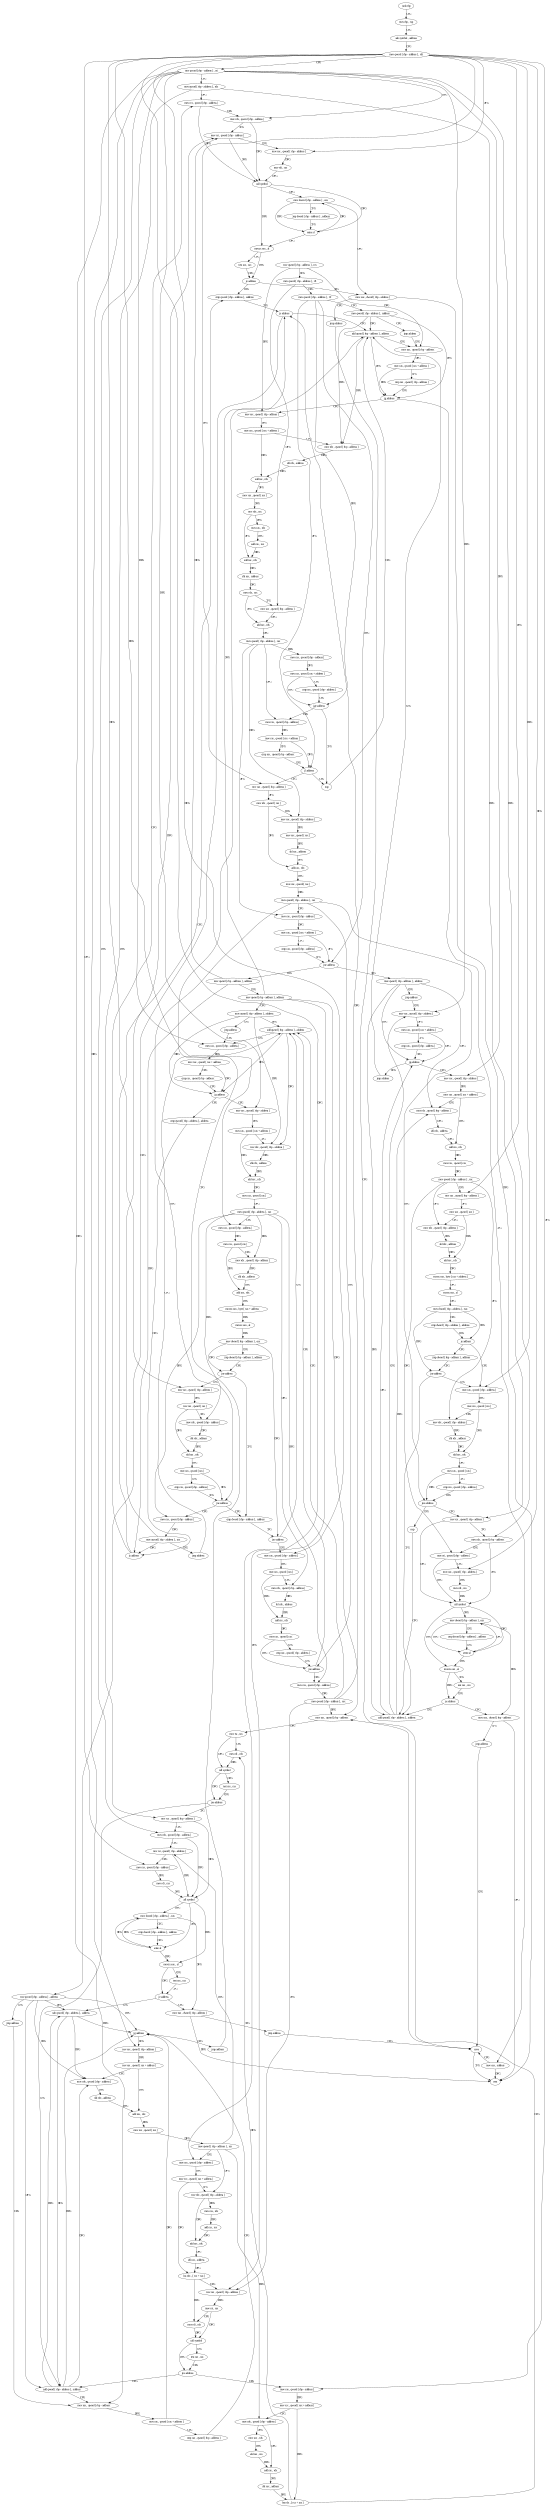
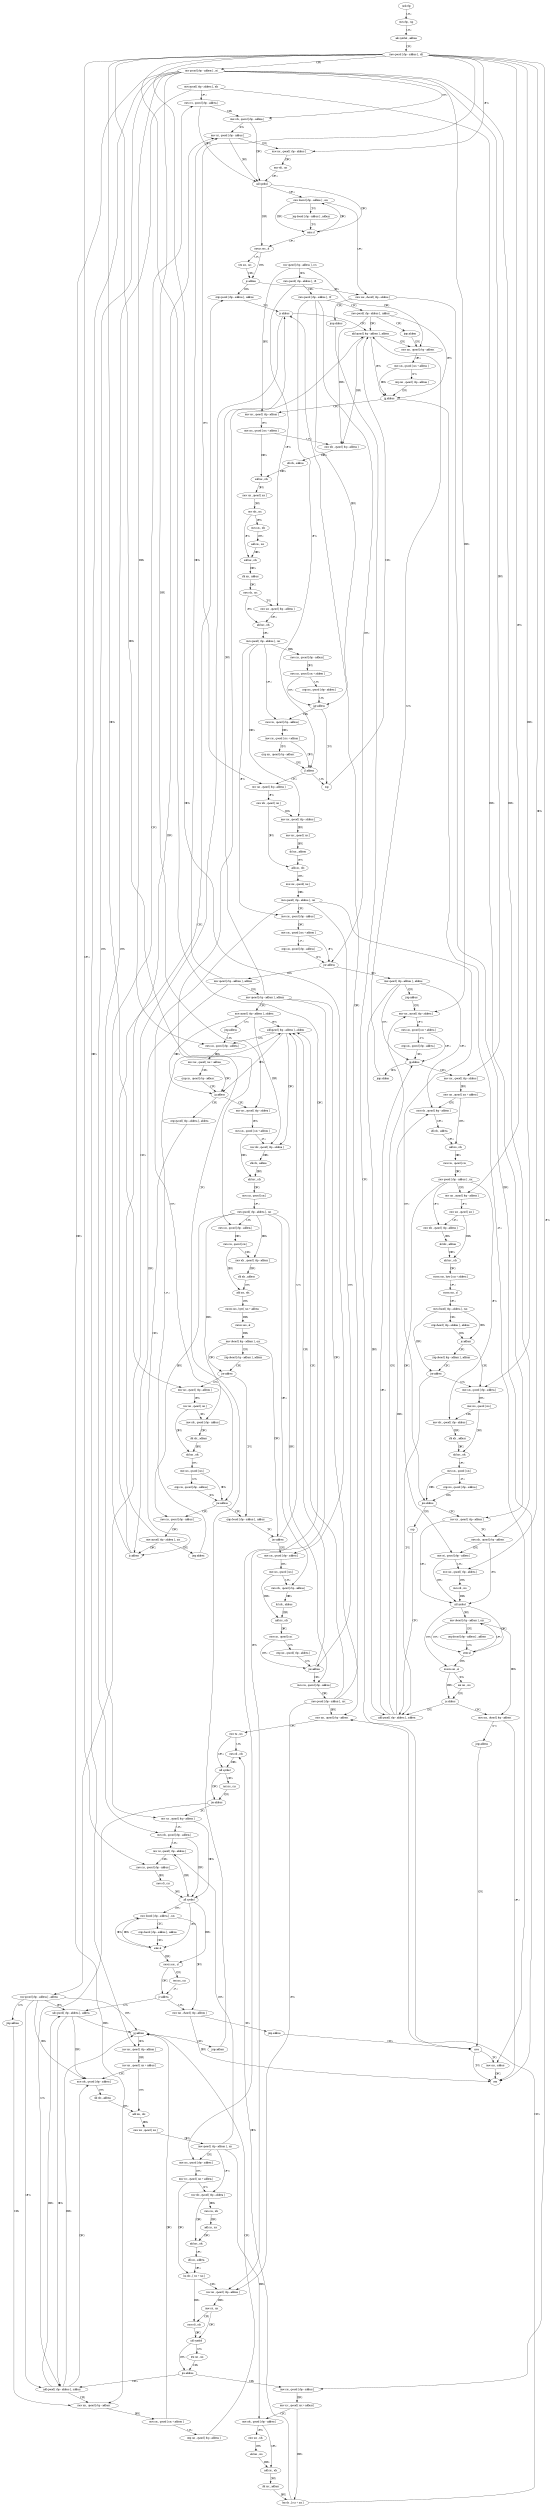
edge "mov qword [ rbp - address ] , rsi" -> "mov qword [ rbp - address ] , rdx": removed, label "CFG"
edge "mov eax , address" -> "leave": reversed
